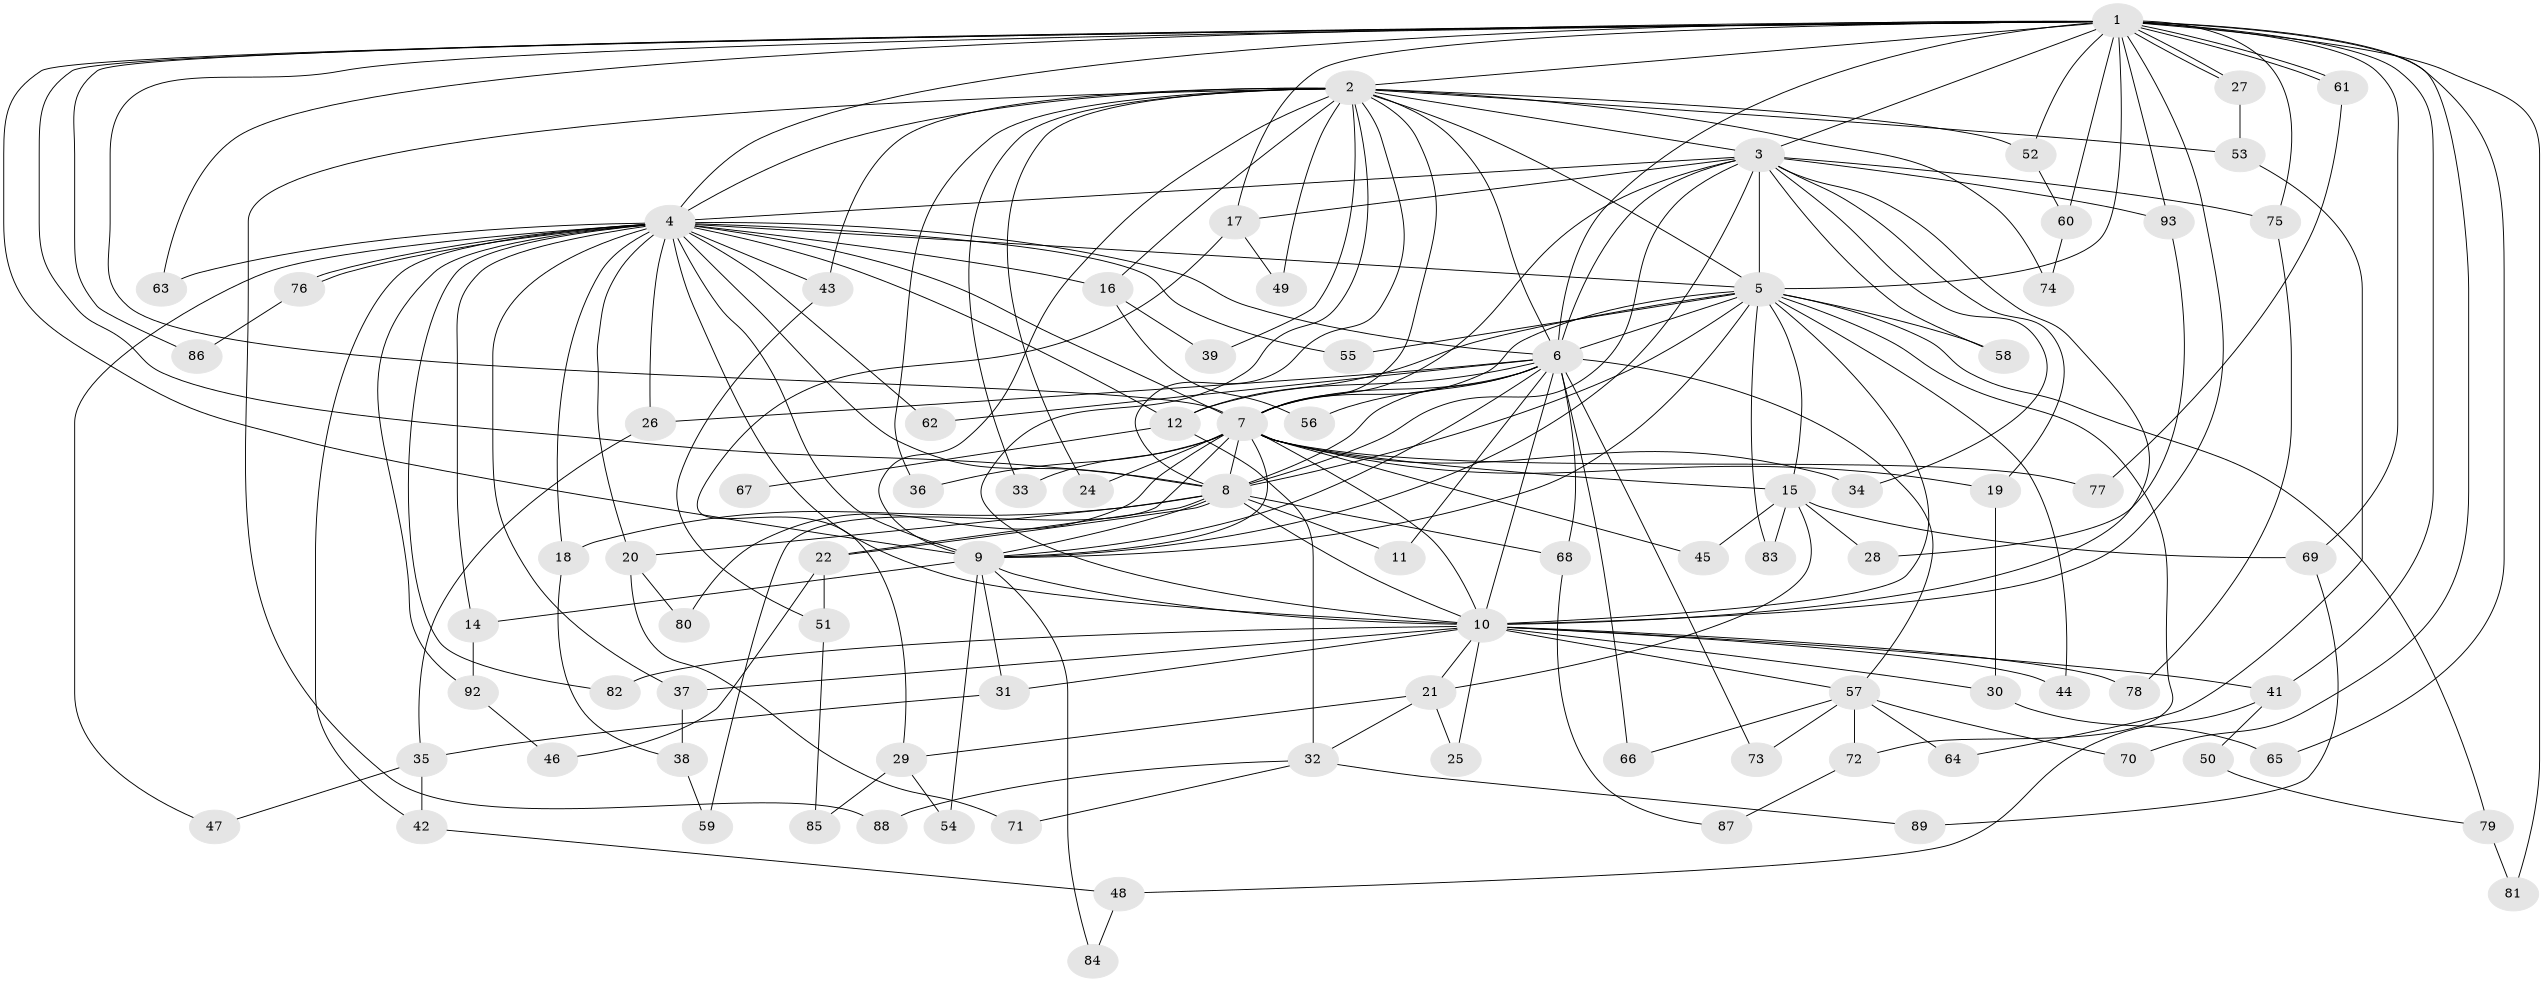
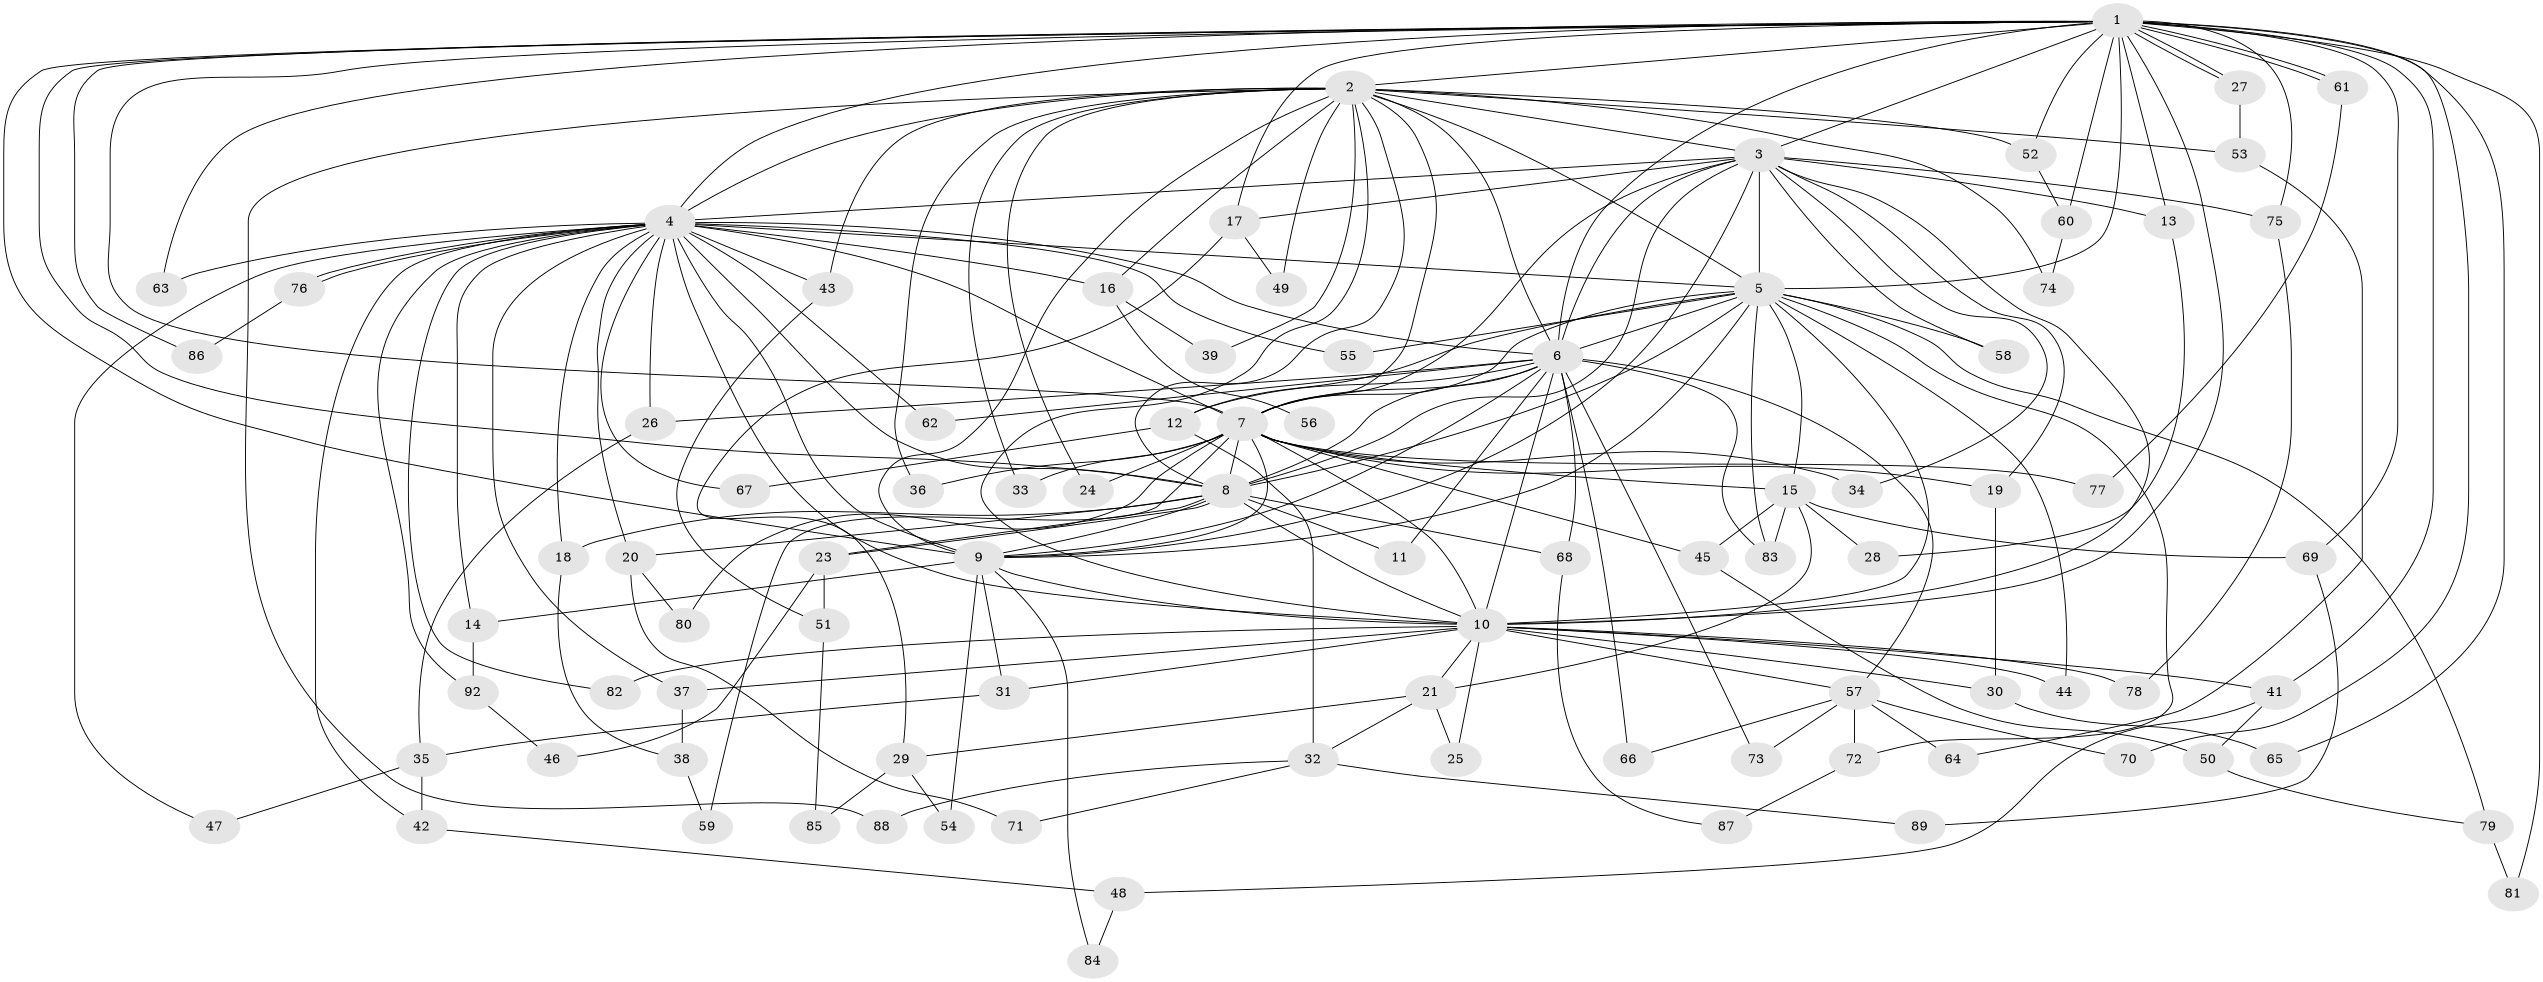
node "93": label "93" -> "13"
edge "4" -- "12": now "4" -- "67"
edge "6" -- "56": now "6" -- "83"
node "22": label "22" -> "23"
edge "45" -- "50": added
